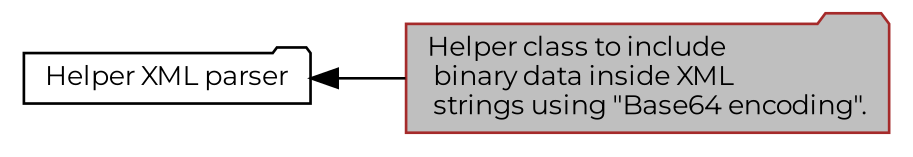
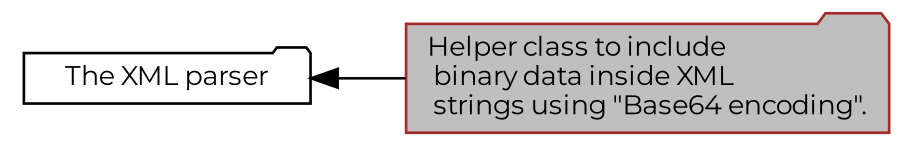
node "Helper XML parser": label "Helper XML parser" -> "The XML parser"
